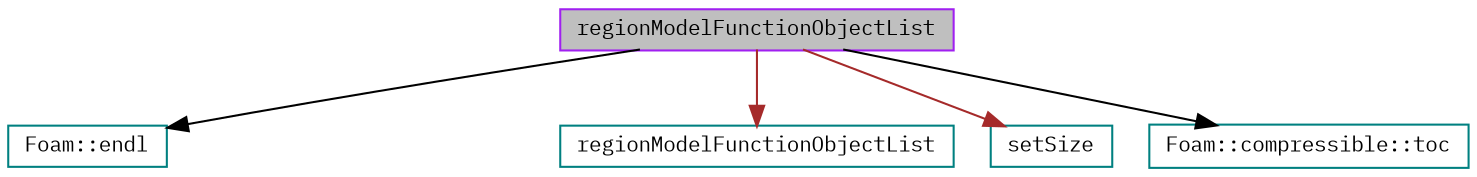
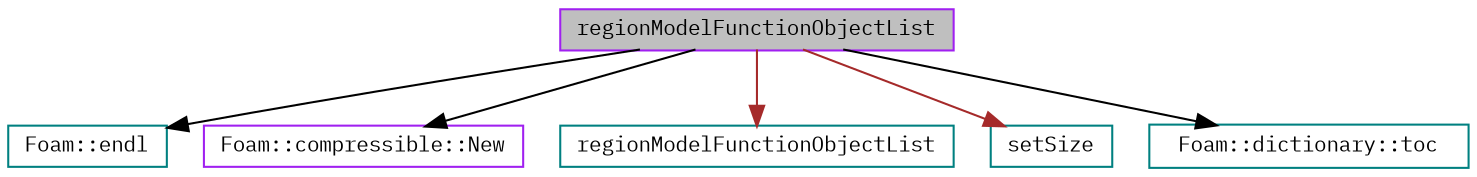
node "Foam::compressible::New": added
node "Foam::compressible::toc": label "Foam::compressible::toc" -> "Foam::dictionary::toc"
